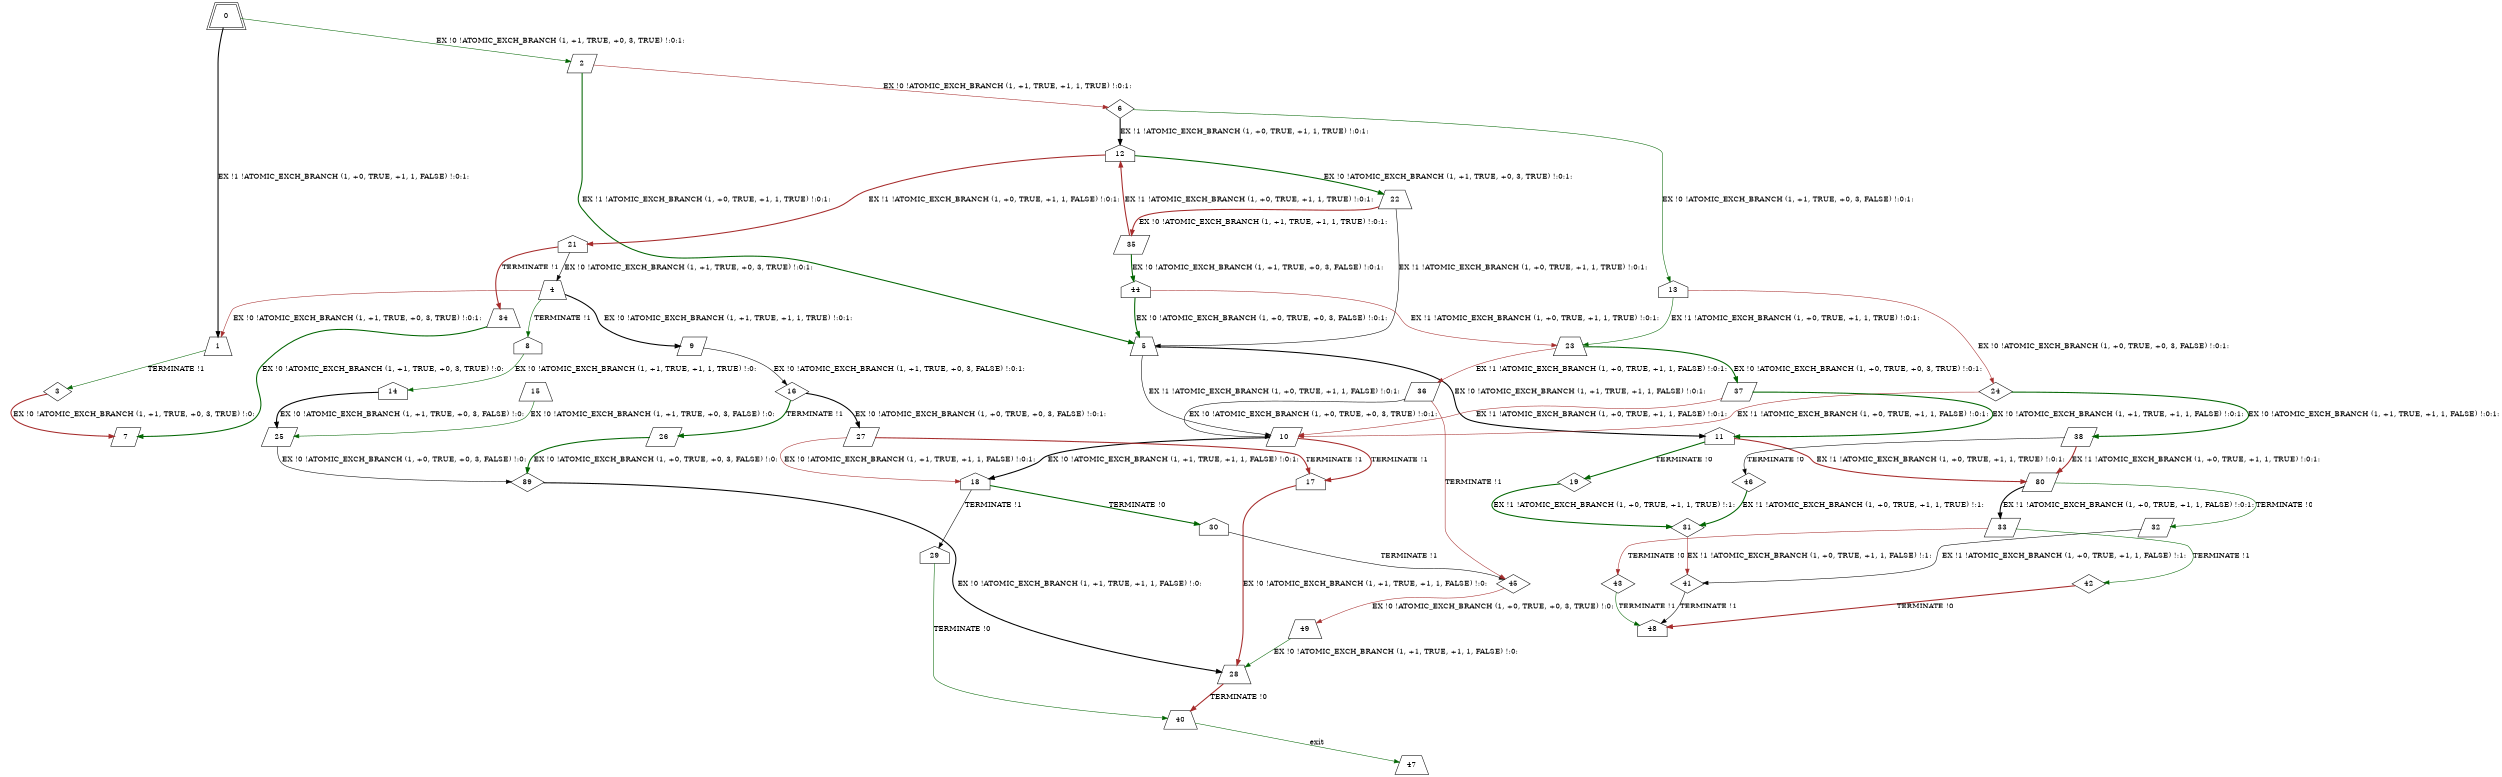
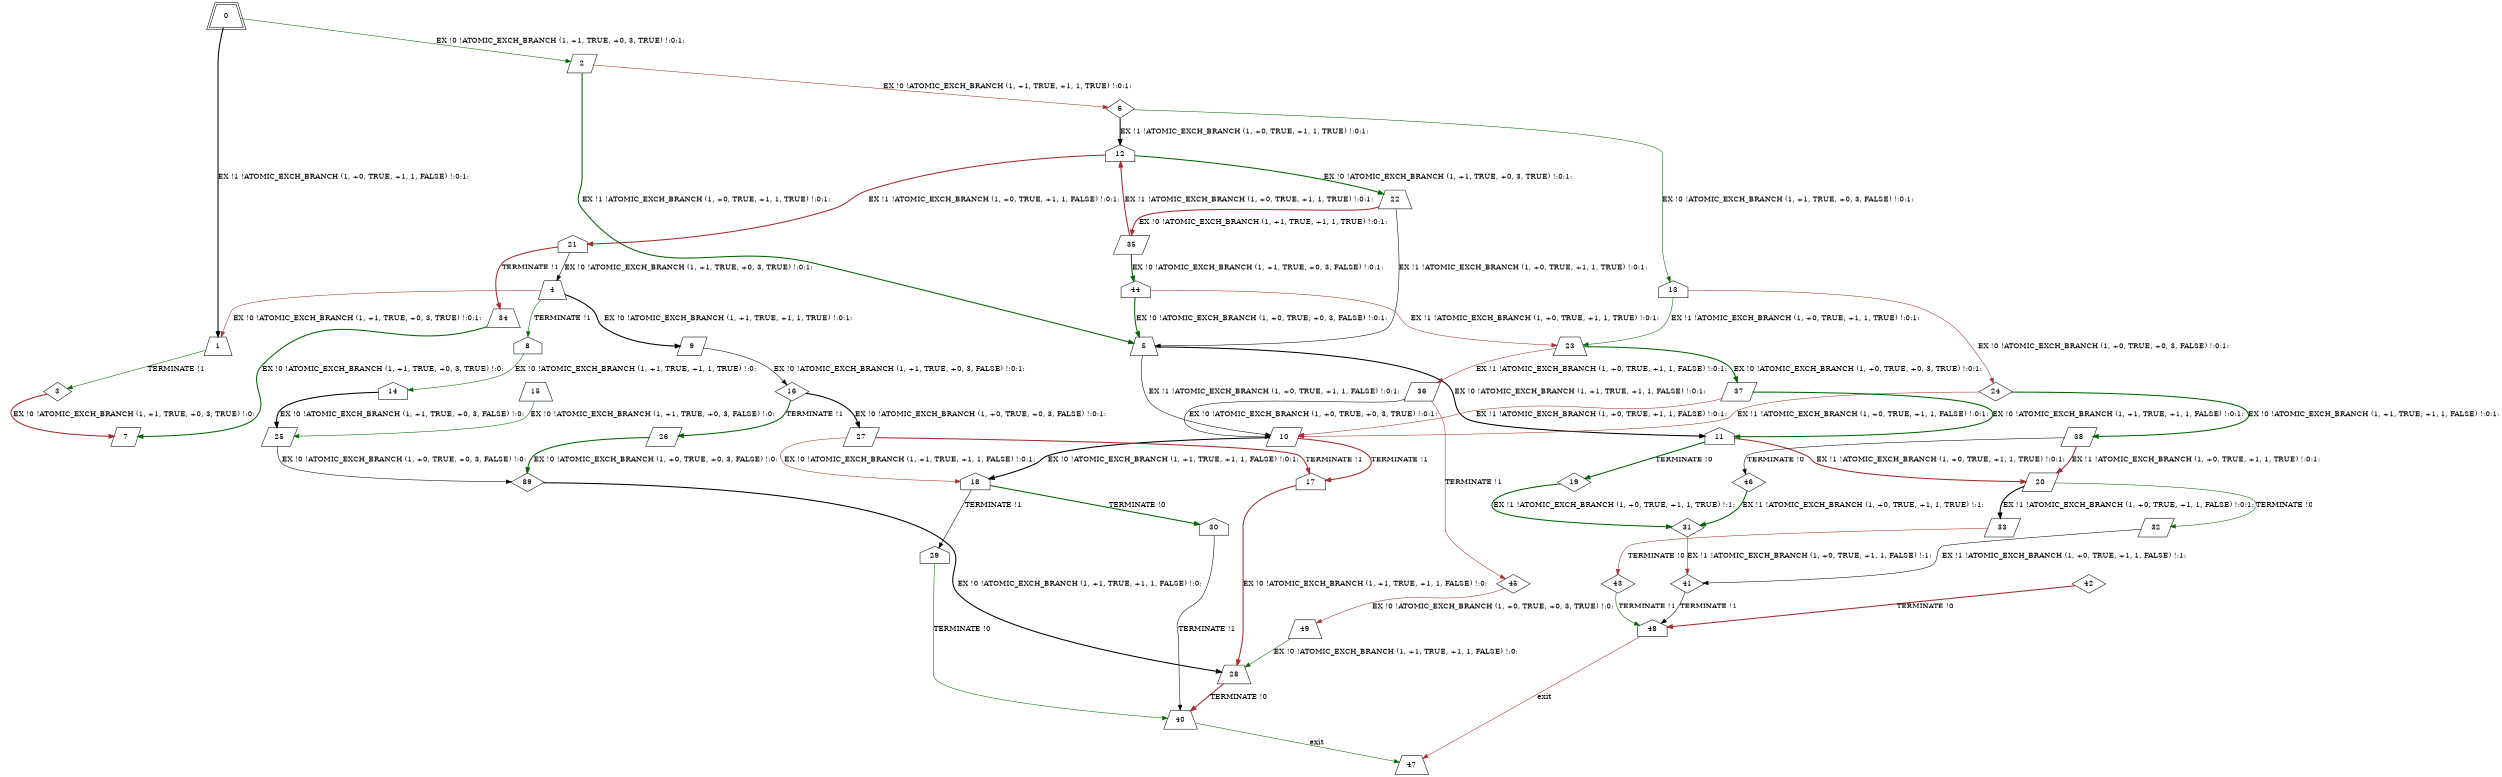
node "80": label "80" -> "20"
edge "33" -> "42": removed, label "TERMINATE !1"
edge "30" -> "45": now "30" -> "40"
edge "48" -> "47": added, label "exit"
